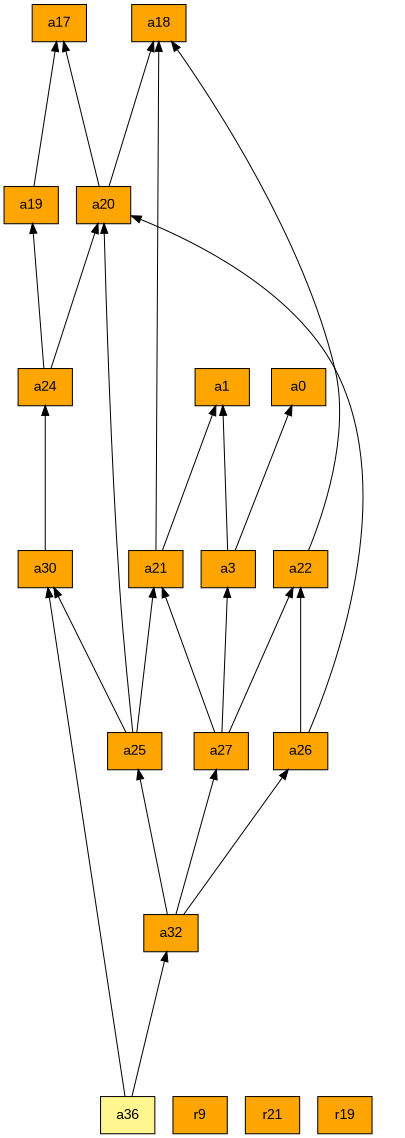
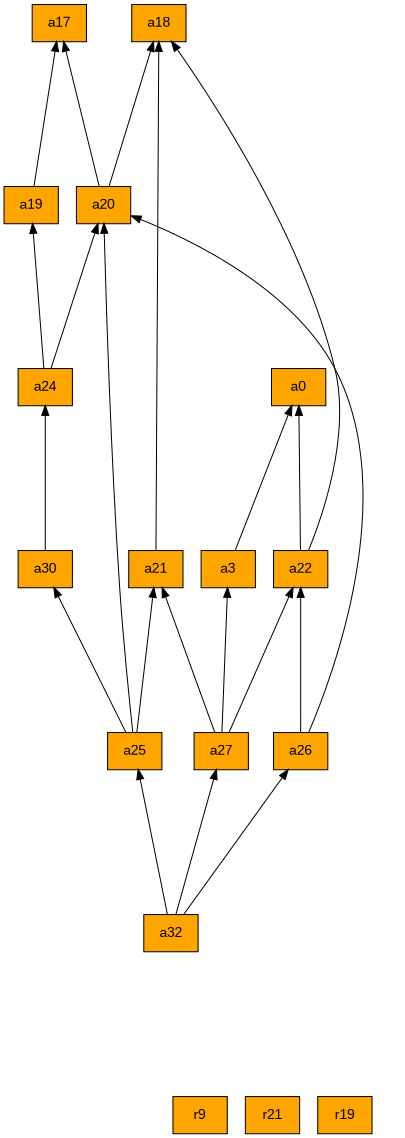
node "a1": removed
edge "a22" -> "a0": added
node "a36": removed
